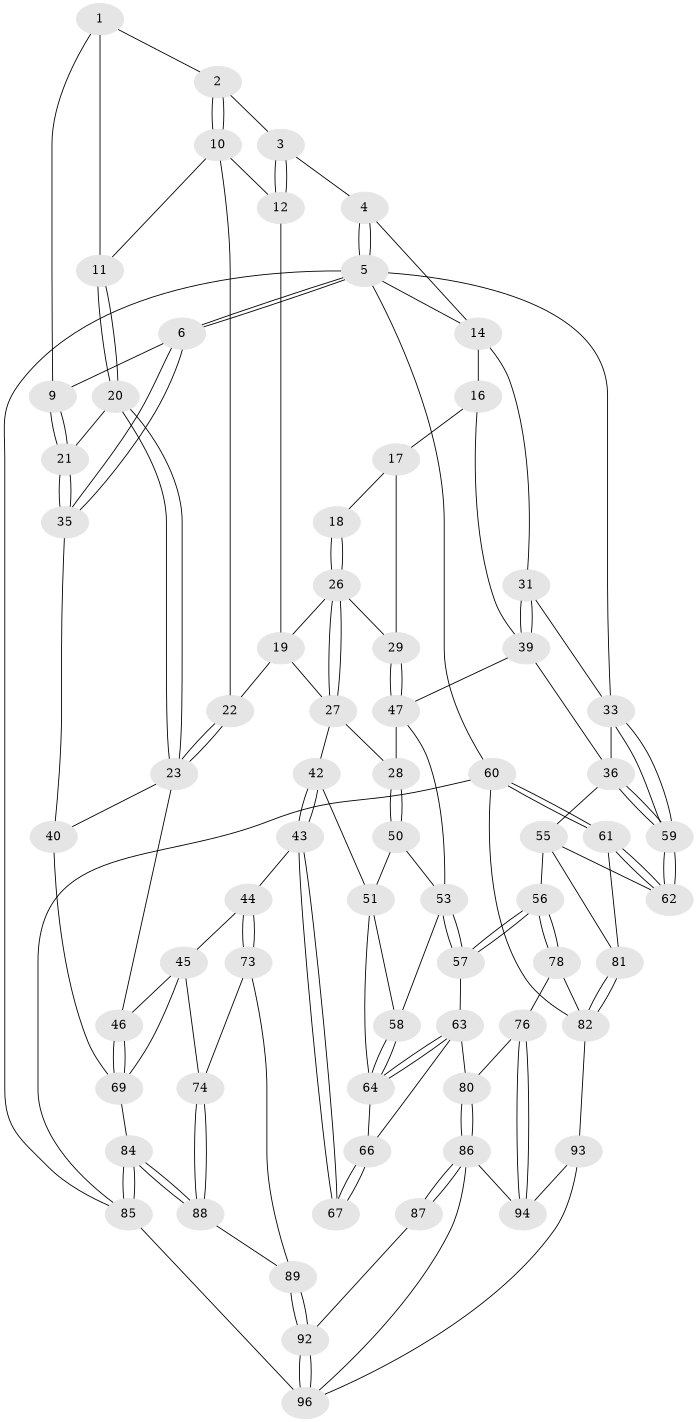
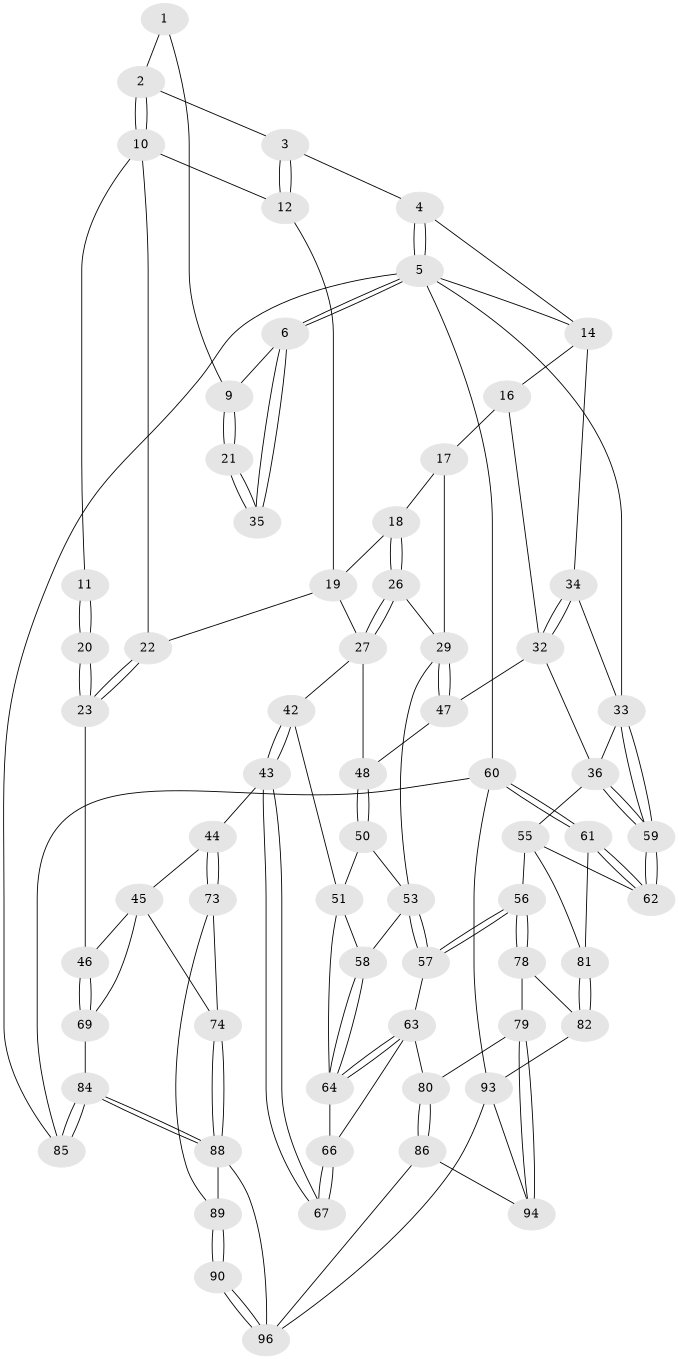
edge "1" -- "11": removed
edge "20" -- "21": removed
node "31": label "31" -> "34"
edge "26" -- "19": now "18" -- "19"
node "39": label "39" -> "32"
node "28": label "28" -> "48"
edge "47" -- "53": now "29" -- "53"
node "40": removed
edge "60" -- "82": now "60" -- "93"
node "76": label "76" -> "79"
node "87": removed
edge "85" -- "96": now "88" -- "96"
node "92": label "92" -> "90"
